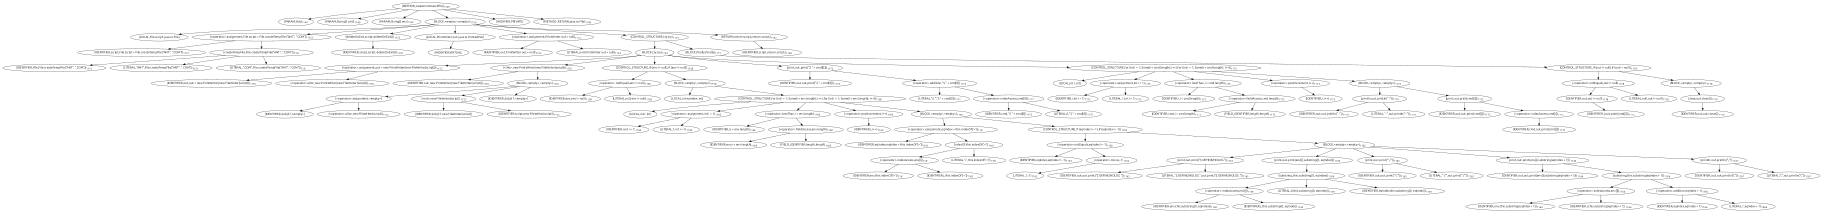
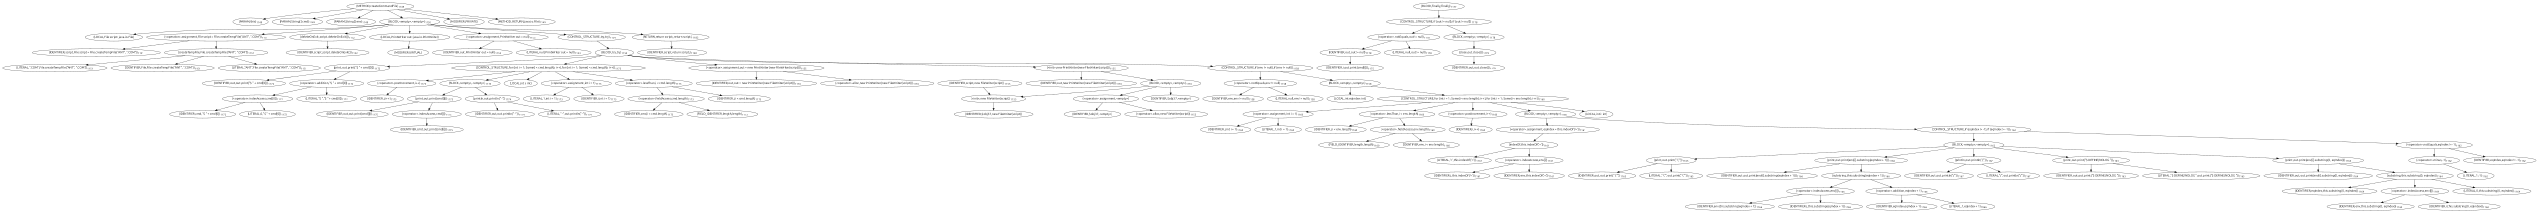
edge "(CONTROL_STRUCTURE,try,try)" -> "(BLOCK,finally,finally)": removed
edge "(<init>,new FileWriter(script))" -> "(IDENTIFIER,script,new FileWriter(script))": reversed
node "(IDENTIFIER,eqIndex,eqIndex = this.indexOf('='))": removed
node "(IDENTIFIER,out,out.print(env[i].substring(0, eqIndex)))": added
